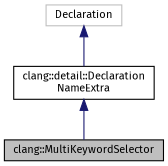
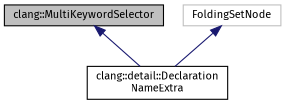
node "Declaration": label "Declaration" -> "FoldingSetNode"
edge "clang::MultiKeywordSelector" -> "clang::detail::Declaration NameExtra": reversed
